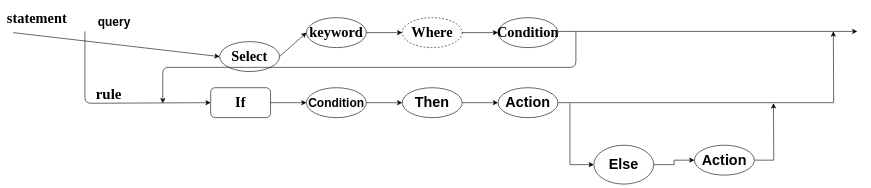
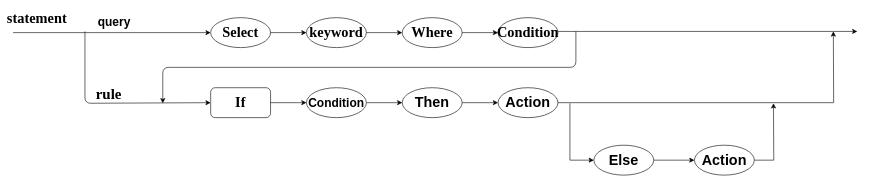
node "Where": style dashed -> solid
node "Select": moved (249, 57) -> (240, 33)
node "Else": size 60x39 -> 60x30
